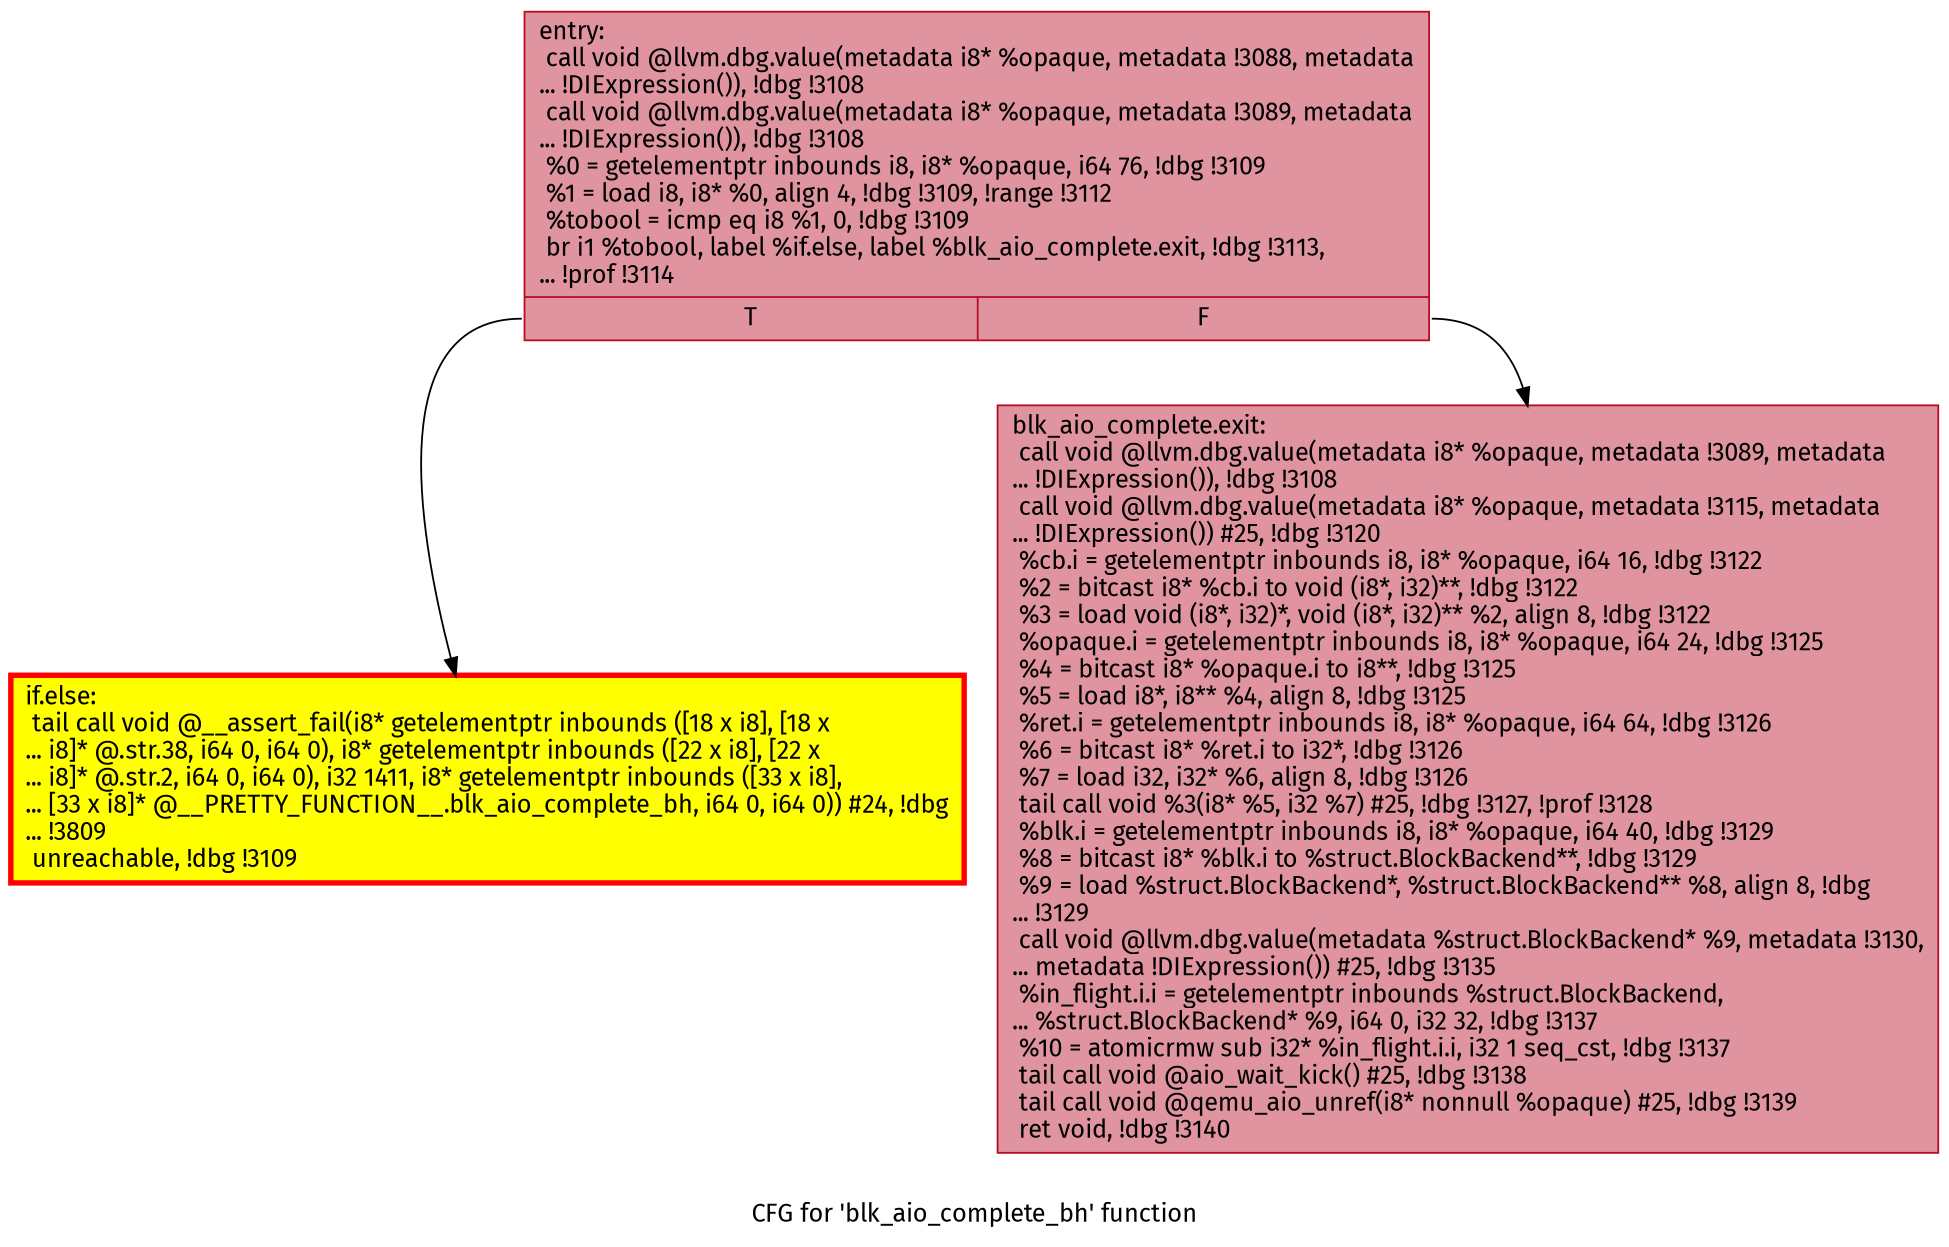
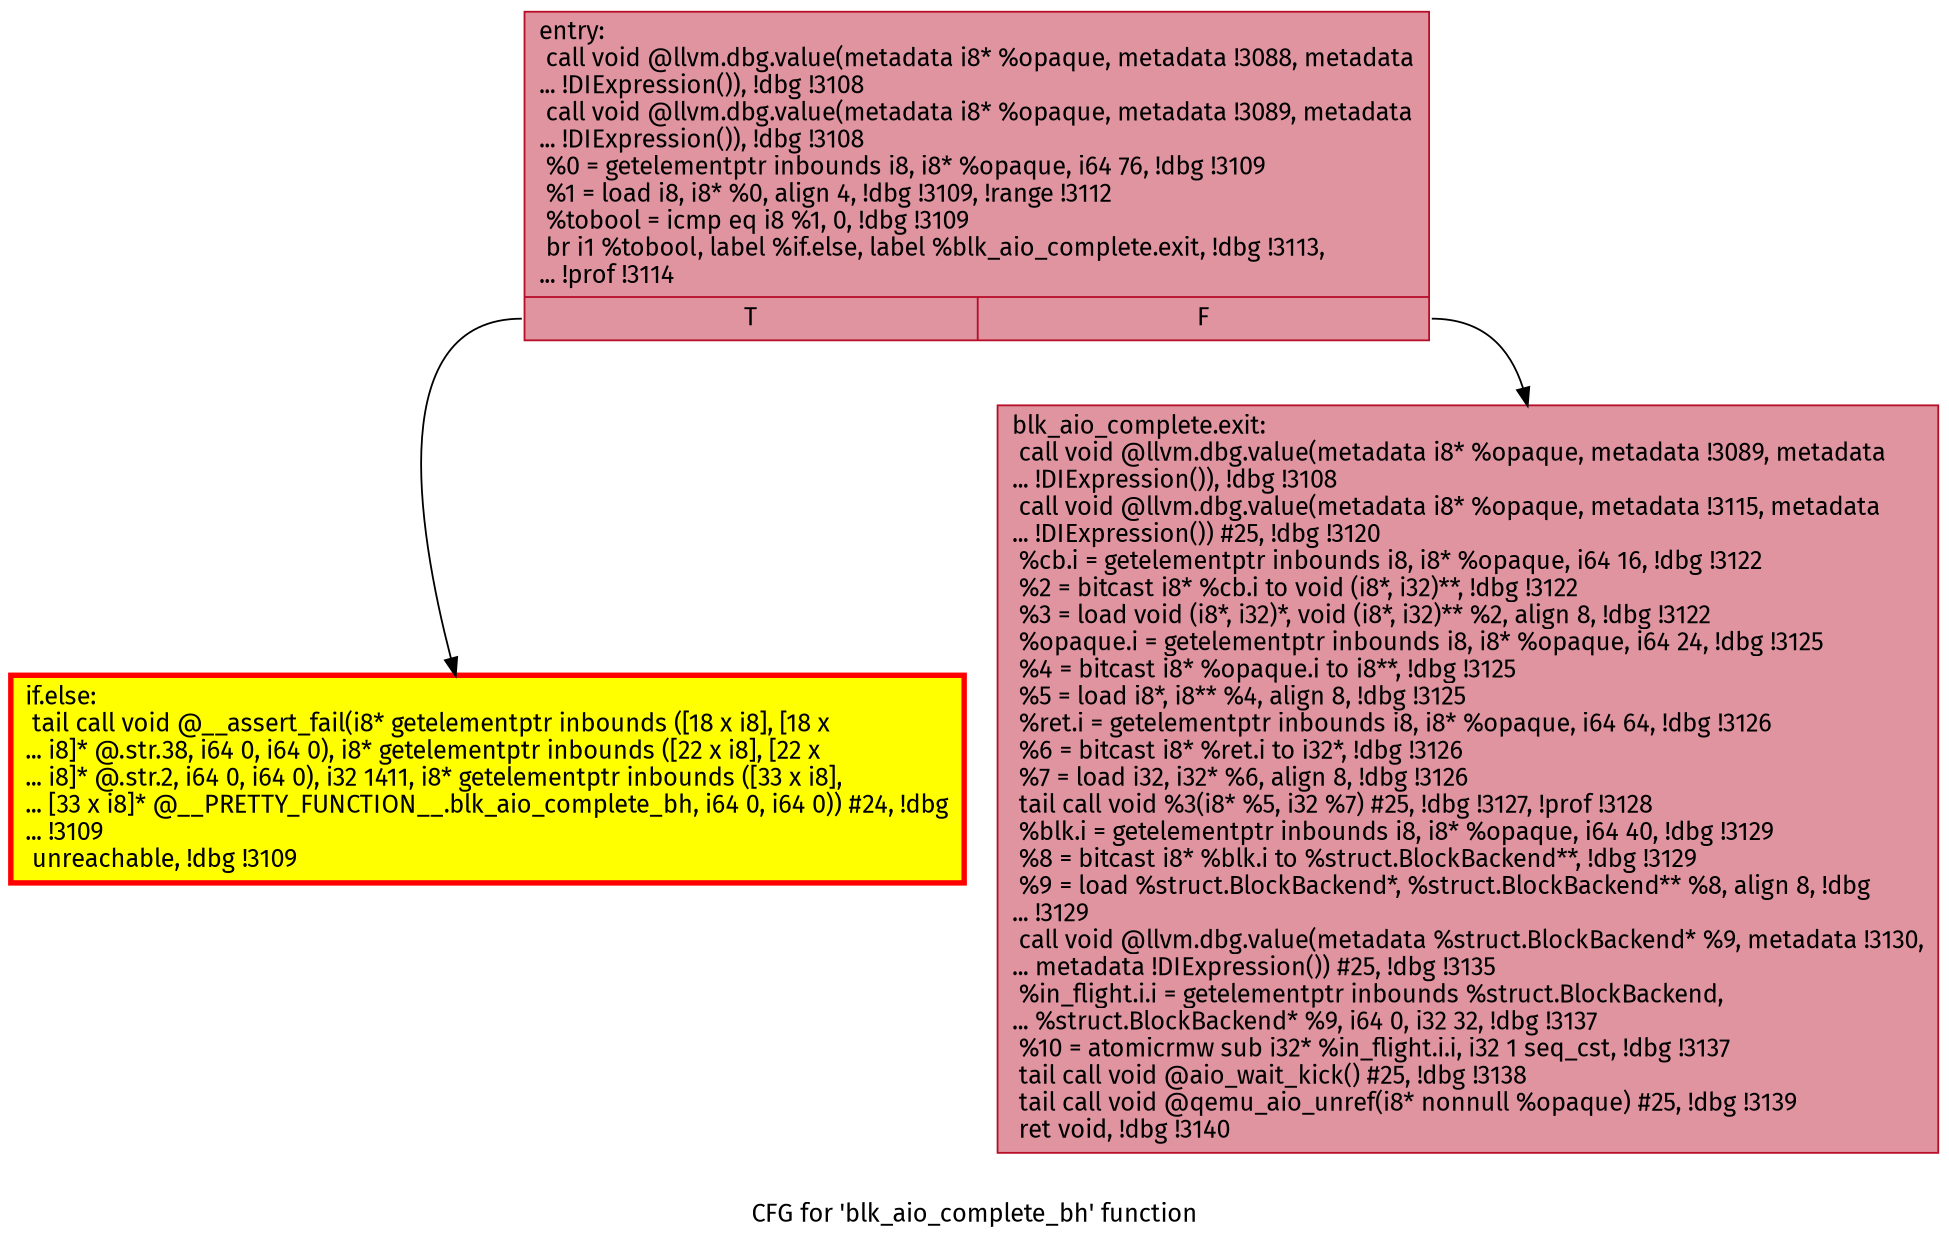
node "if.else:": text "... !3809" -> "... !3109"
